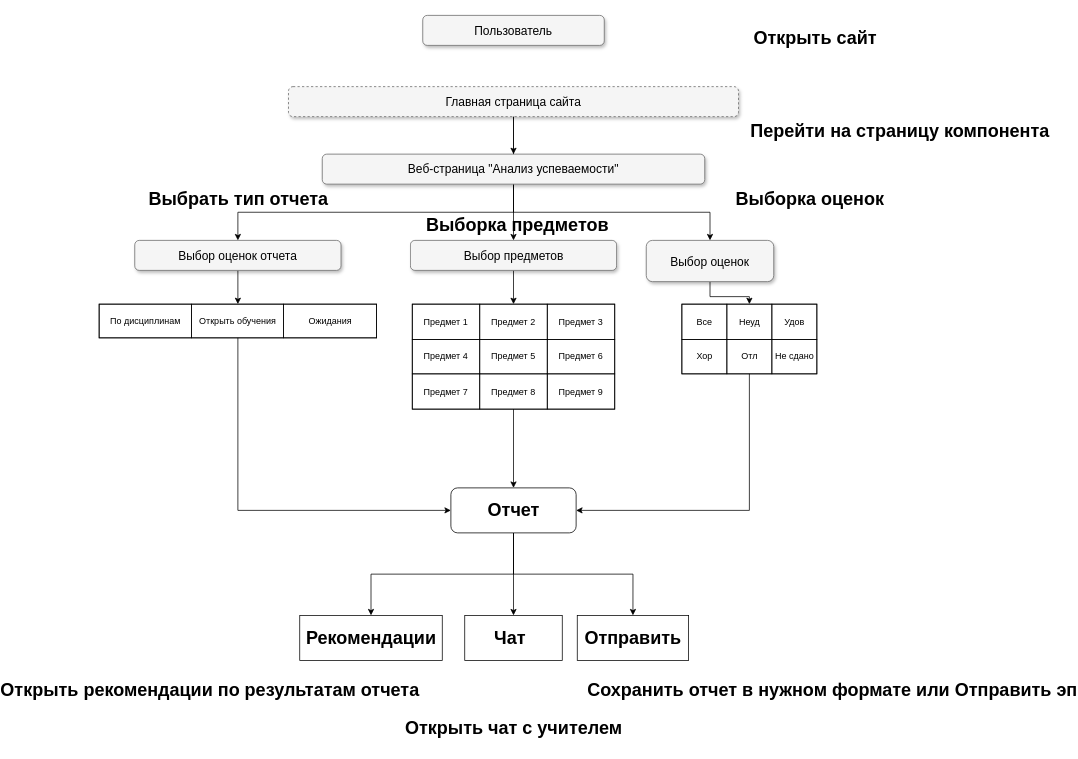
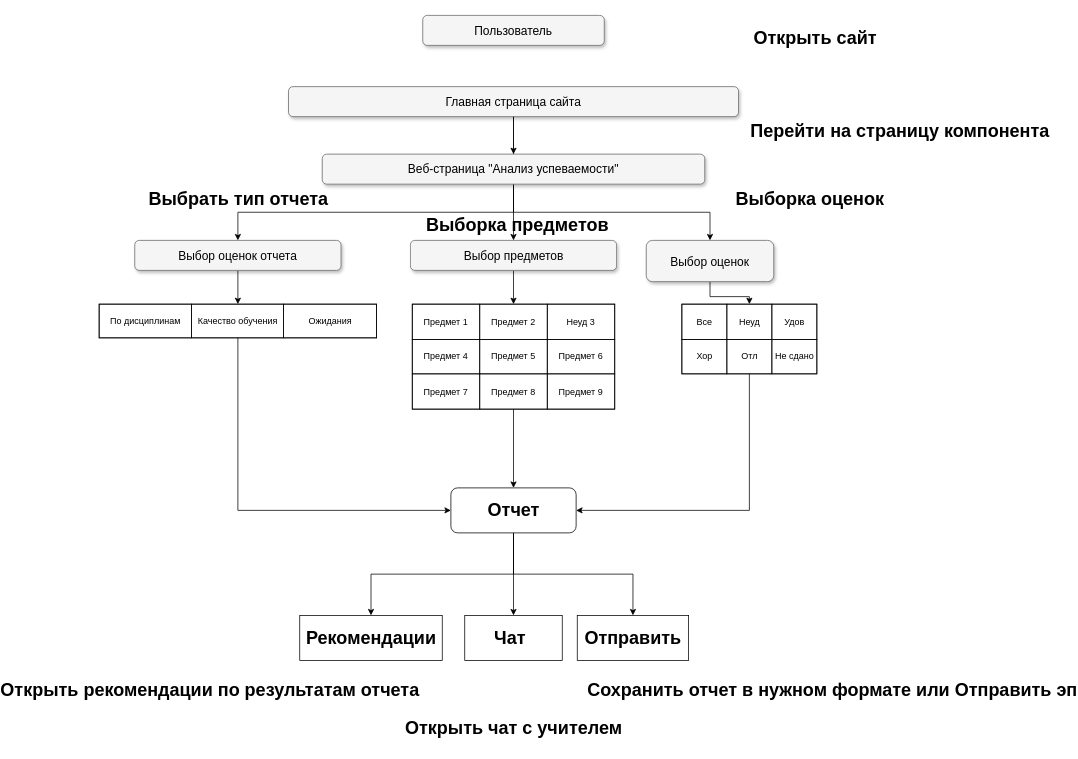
node "Главная страница сайта": style dashed -> solid
node "Открыть обучения": label "Открыть обучения" -> "Качество обучения"
node "Предмет 3": label "Предмет 3" -> "Неуд 3"
